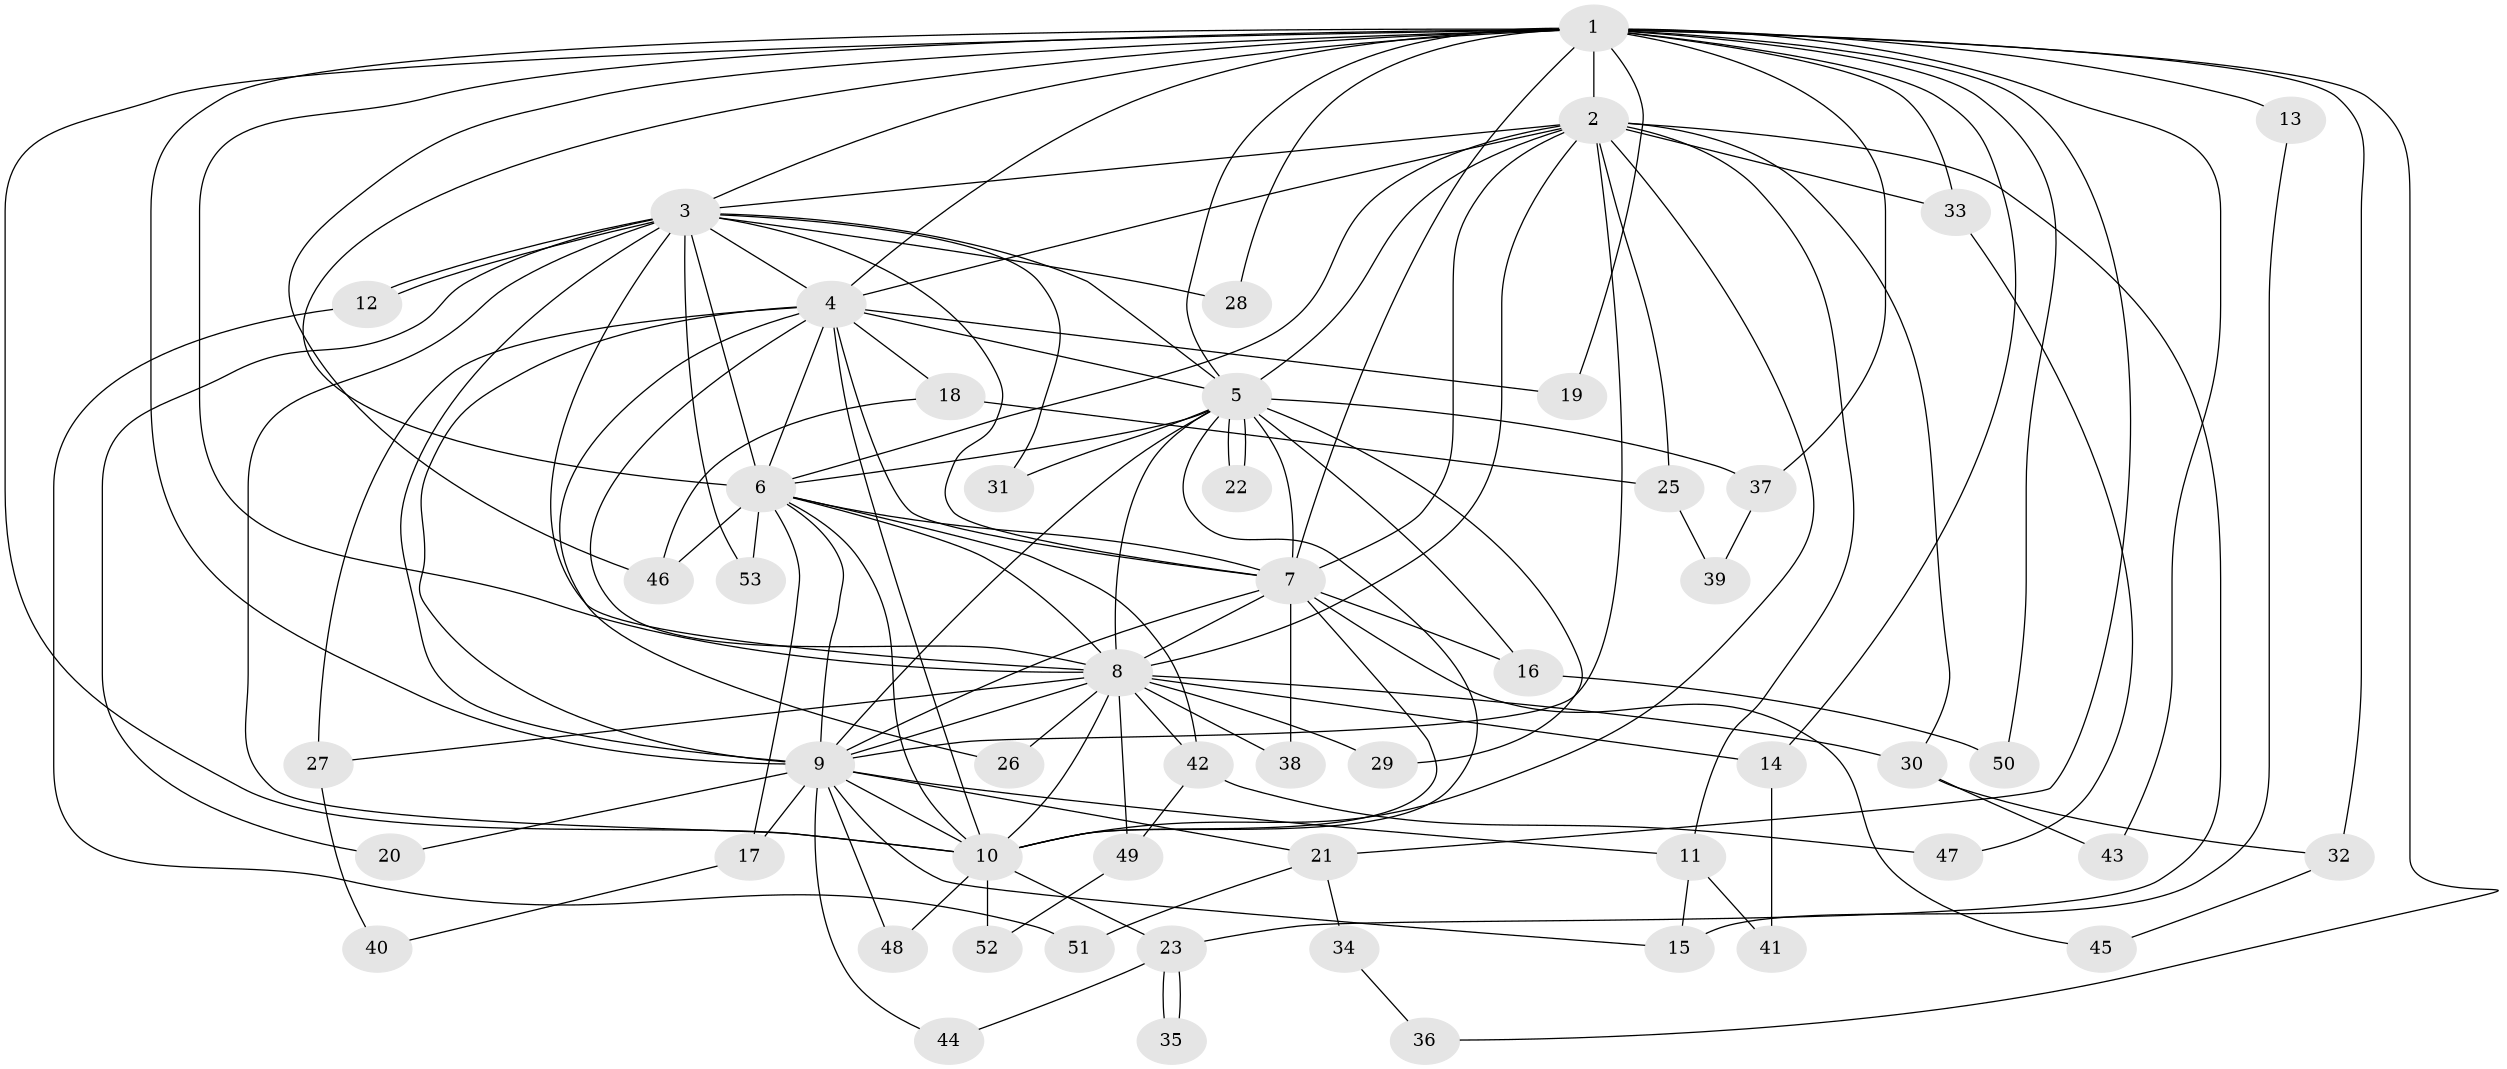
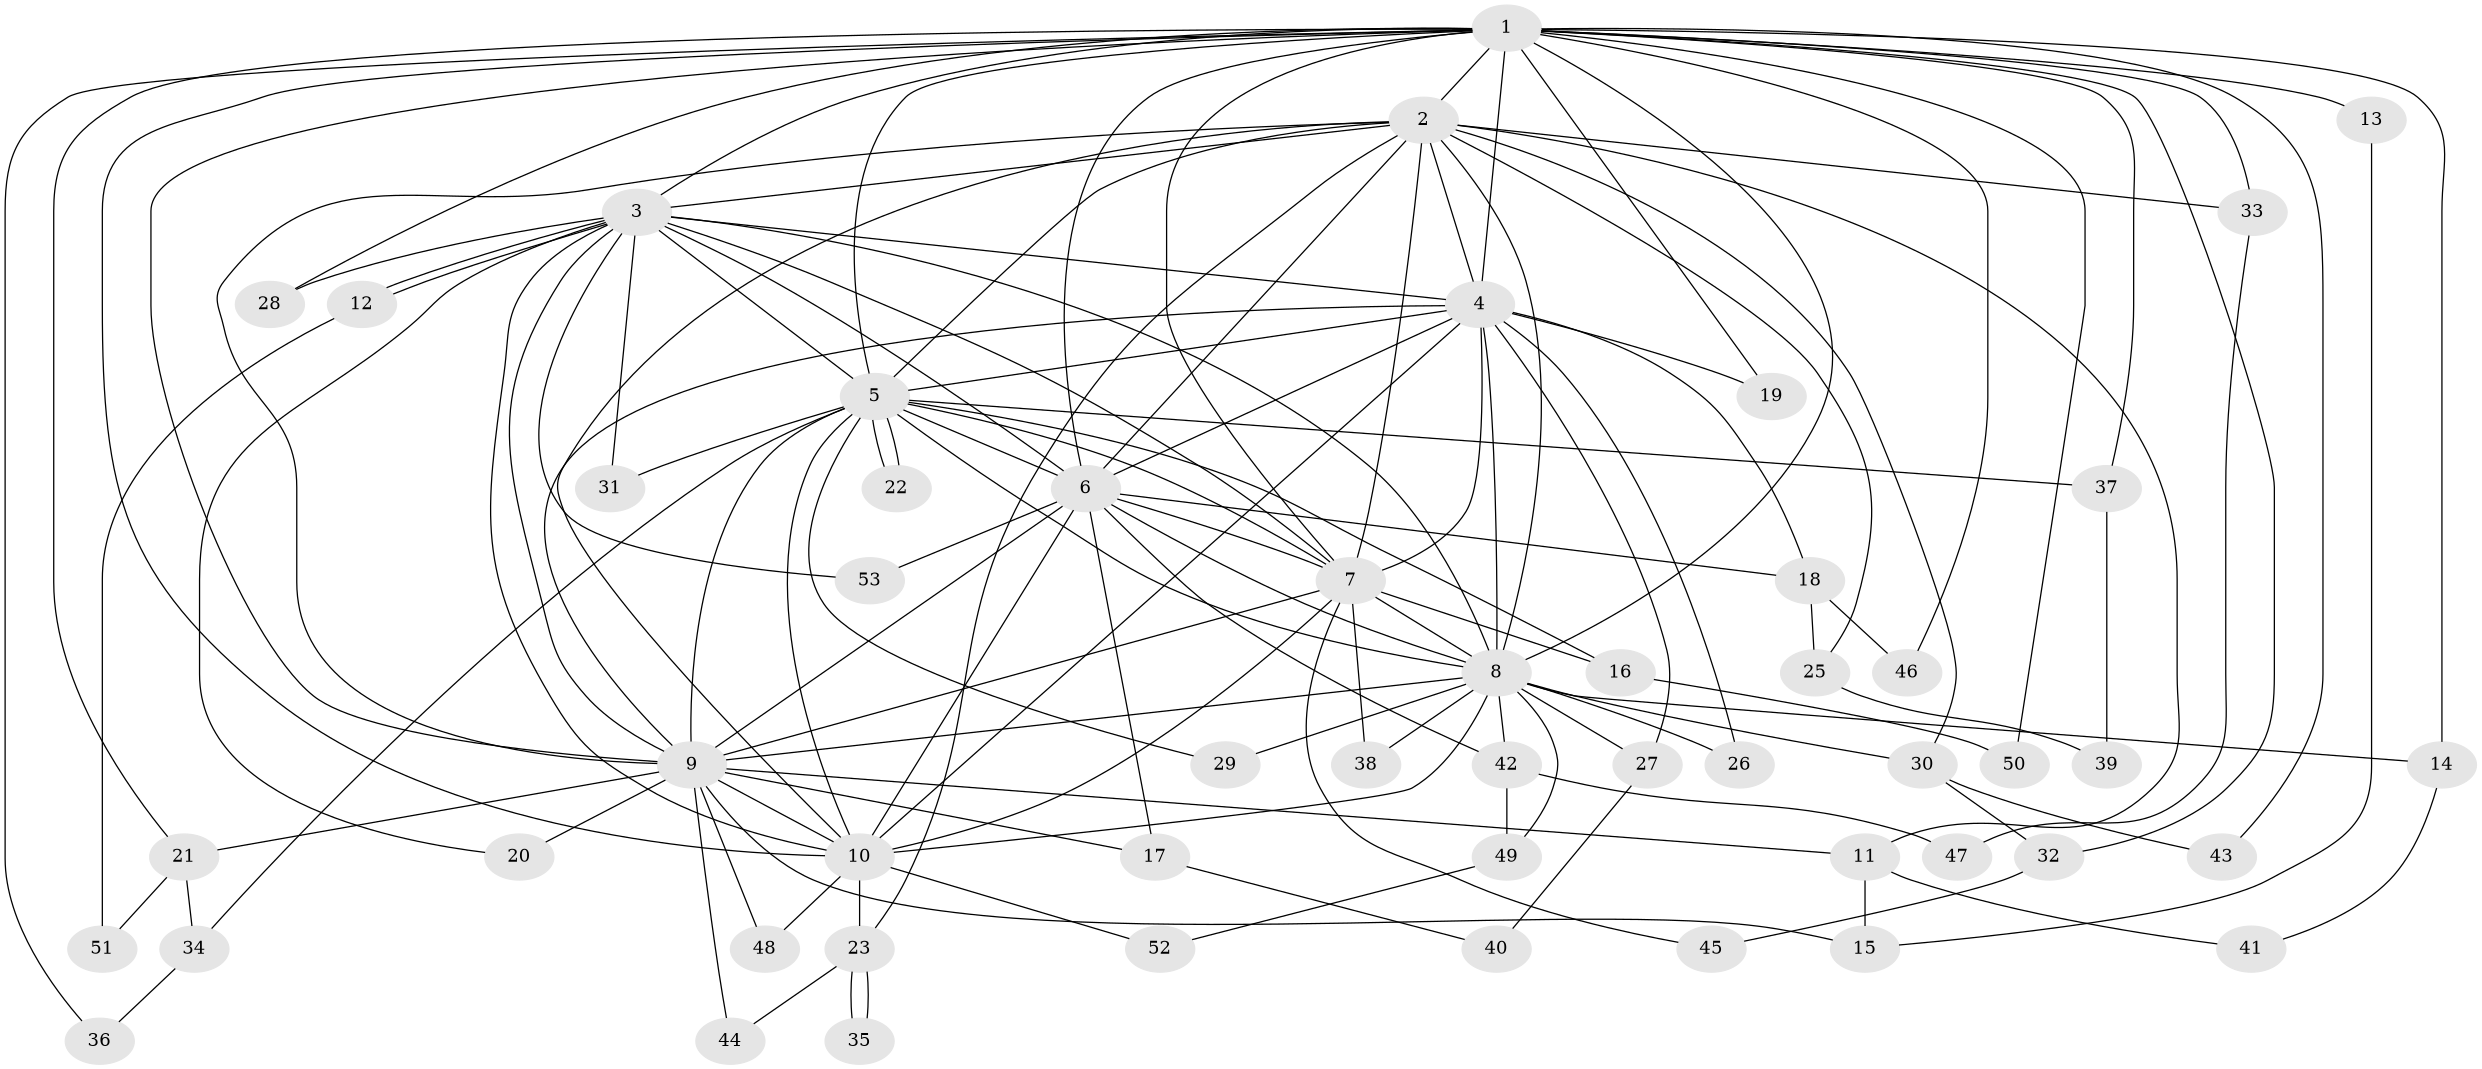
edge "6" -- "46": now "6" -- "18"
edge "5" -- "34": added
